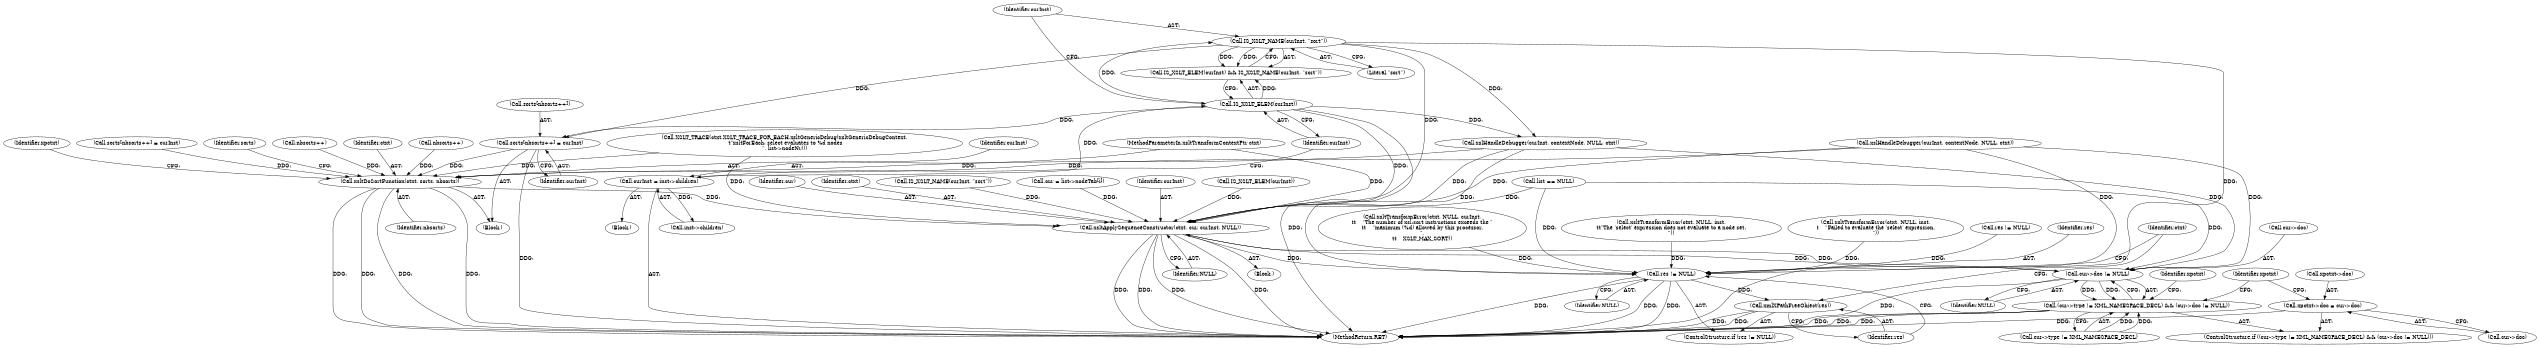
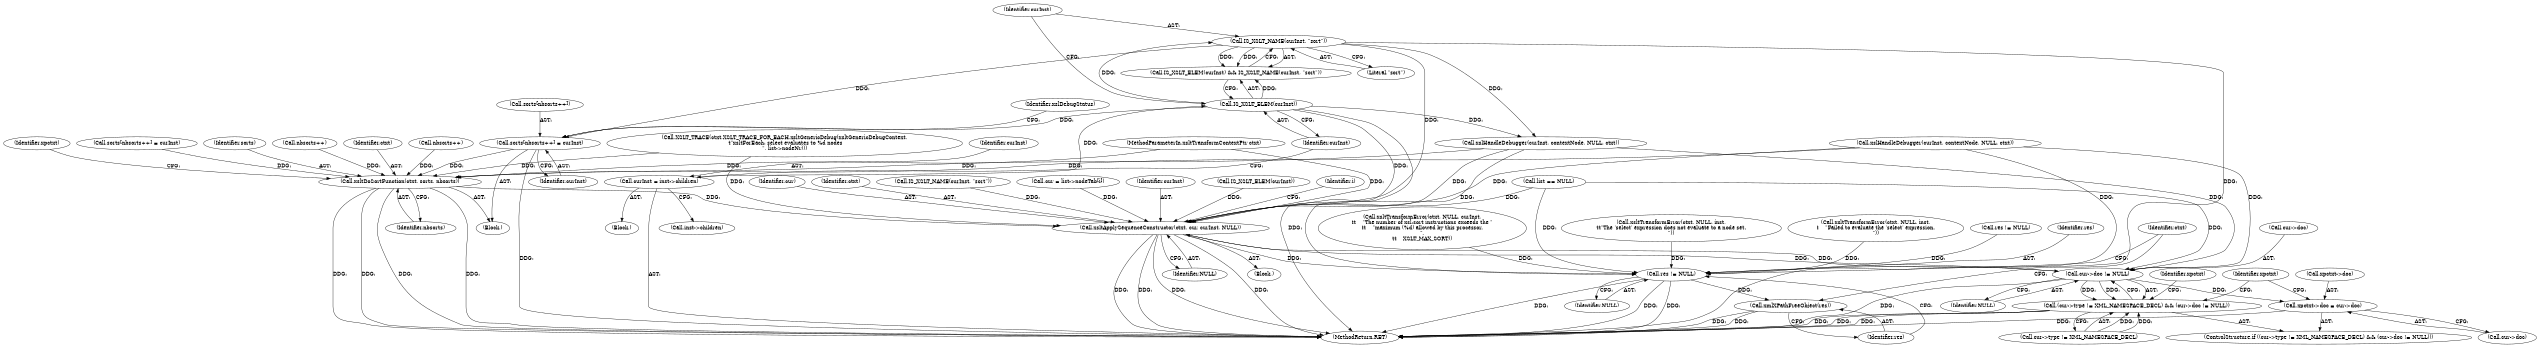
node "(Identifier,xslDebugStatus)": added
edge "(Identifier,sorts)" -> "(Call,xsltDoSortFunction(ctxt, sorts, nbsorts))": label "CFG: " -> "AST: "
edge "(MethodParameterIn,xsltTransformContextPtr ctxt)" -> "(Call,xsltDoSortFunction(ctxt, sorts, nbsorts))": label "AST: " -> "DDG: "
node "(Identifier,i)": added
edge "(Call,curInst = inst->children)" -> "(Call,inst->children)": label "DDG: " -> "CFG: "
edge "(Call,xsltDoSortFunction(ctxt, sorts, nbsorts))" -> "(Identifier,nbsorts)": added, label "CFG:"
edge "(Call,inst->children)" -> "(Call,curInst = inst->children)": removed, label "AST:"
edge "(Call,cur->doc != NULL)" -> "(Call,xpctxt->doc = cur->doc)": added, label "DDG:"
node "(ControlStructure,if (res != NULL))": removed
